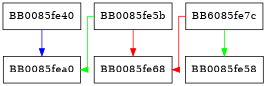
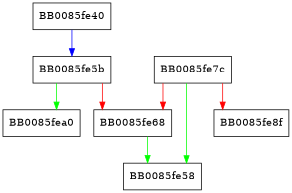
node "BB6085fe7c": label "BB6085fe7c" -> "BB0085fe7c"
edge "BB0085fe40" -> "BB0085fea0": now "BB0085fe40" -> "BB0085fe5b"
node "BB0085fe8f": added
edge "BB0085fe68" -> "BB0085fe58": added
